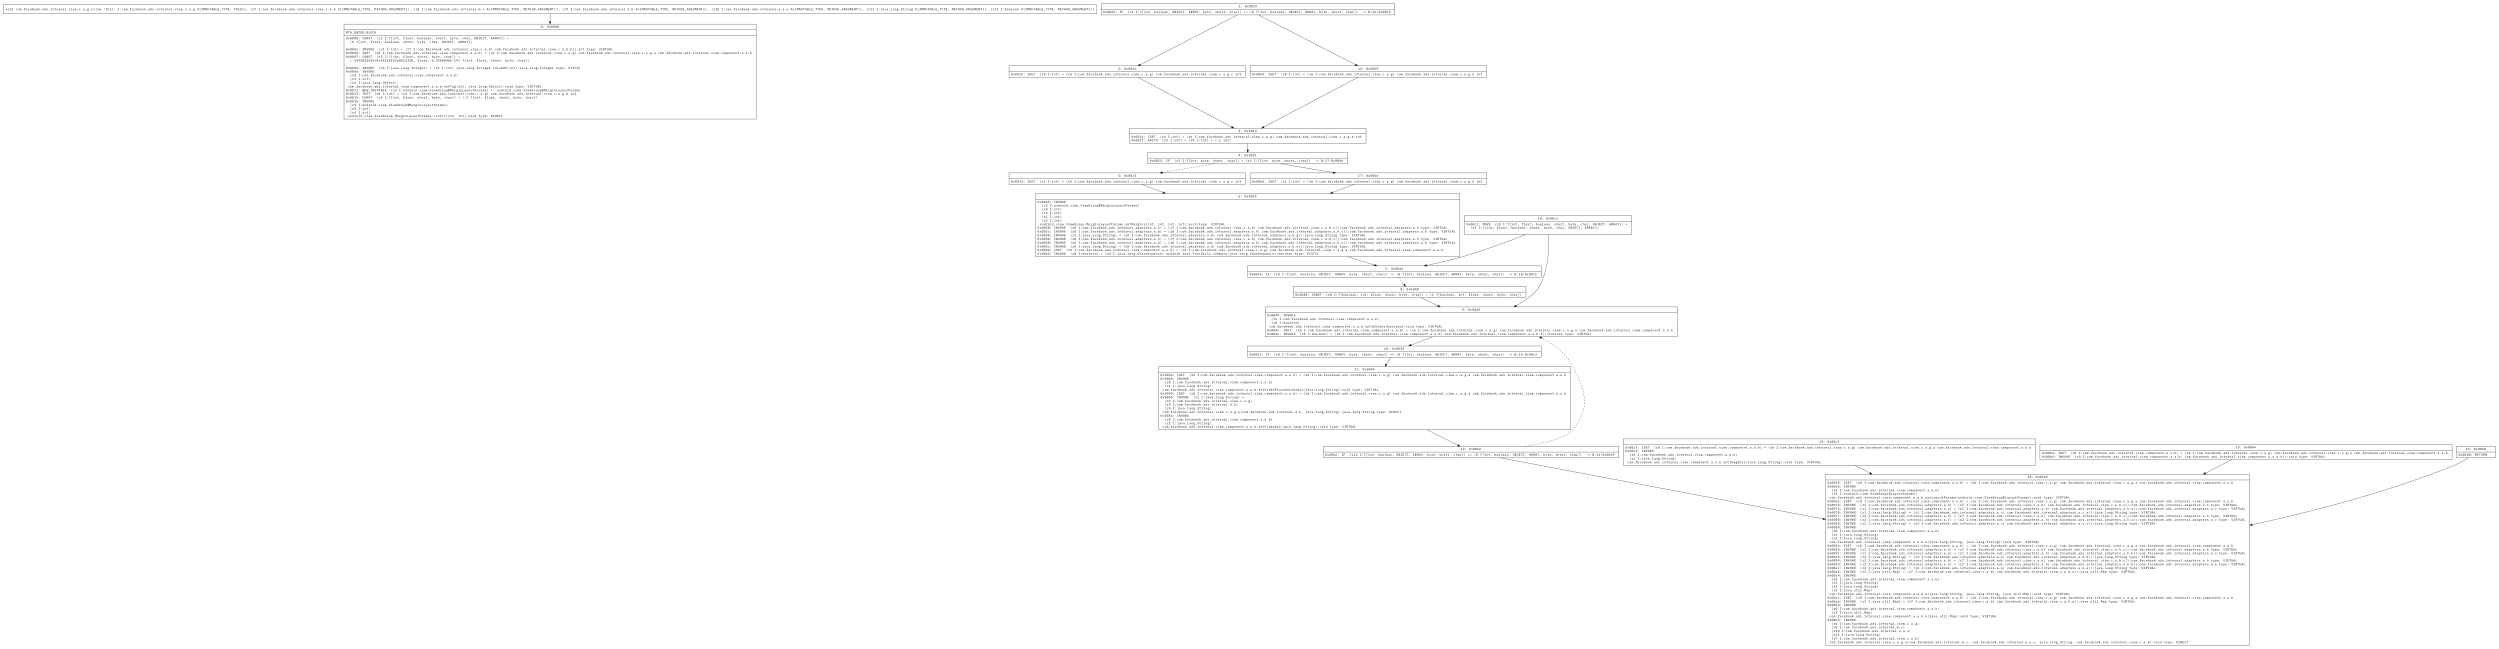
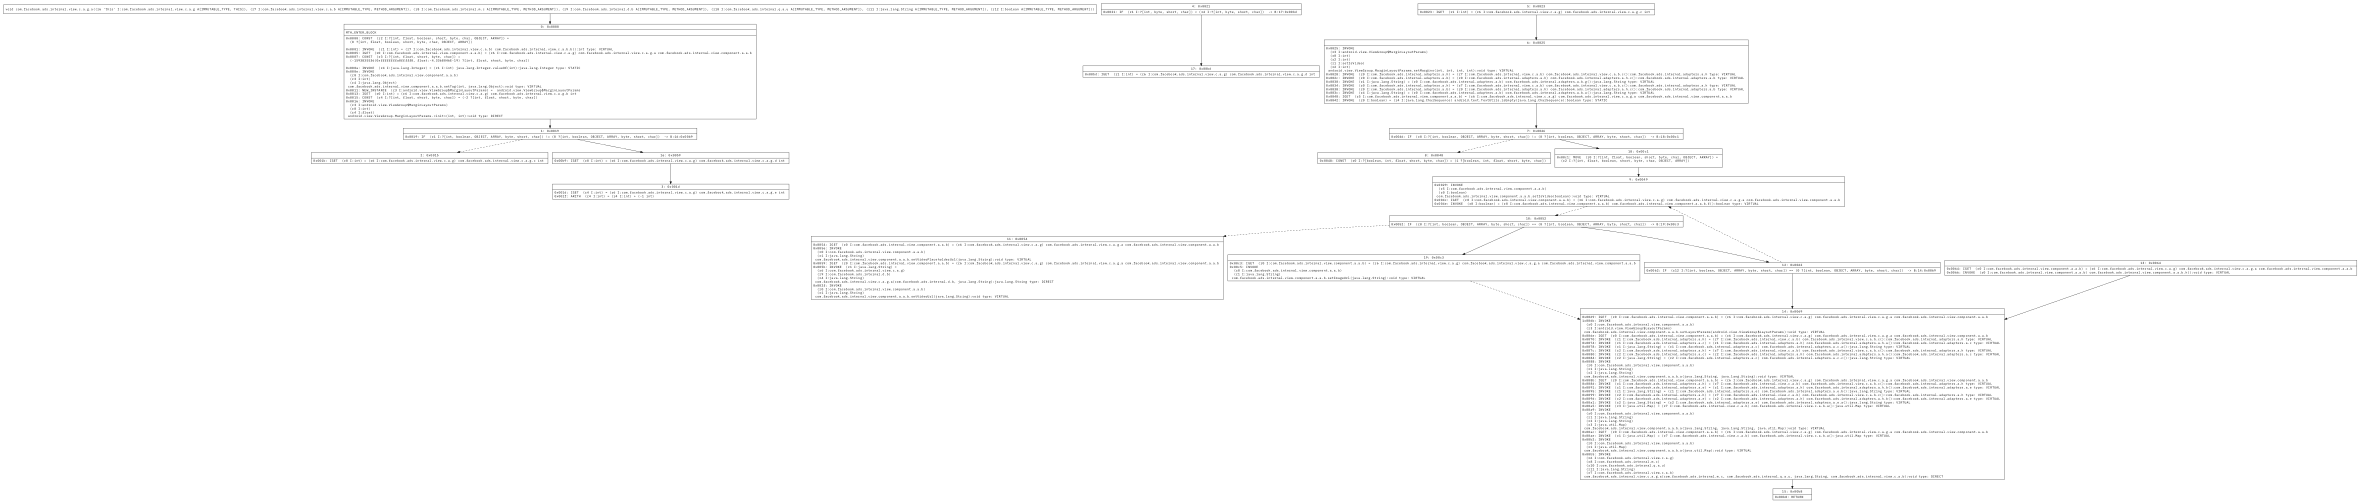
edge "1: 0x0019" -> "2: 0x001b": style solid -> dashed
edge "2: 0x001b" -> "3: 0x001d": removed
node "0: 0x0000": text "(r4 I:int)" -> "(r4 I:float)"
edge "0: 0x0000" -> "1: 0x0019": added
edge "3: 0x001d" -> "4: 0x0021": removed
edge "4: 0x0021" -> "5: 0x0023": removed
edge "17: 0x00bd" -> "6: 0x0025": removed
node "6: 0x0025": text "(r1 I:int)" -> "(r1 I:setIsVideo)"
edge "10: 0x0052" -> "19: 0x00c3": added
edge "18: 0x00c1" -> "7: 0x0046": reversed
edge "8: 0x0048" -> "9: 0x0049": removed
node "9: 0x0049": text "0x0049: INVOKE" -> "0x0029: INVOKE"
edge "9: 0x0049" -> "10: 0x0052": style solid -> dashed
edge "10: 0x0052" -> "11: 0x0054": style solid -> dashed
node "11: 0x0054": text "0x005f: INVOKE" -> "0x002f: INVOKE"
edge "11: 0x0054" -> "12: 0x0062": now "10: 0x0052" -> "12: 0x0062"
node "19: 0x00c3": text "0x00c2: INVOKE" -> "0x00c5: INVOKE"
edge "19: 0x00c3" -> "14: 0x0069": style solid -> dashed
node "14: 0x0069": text "0x006b: INVOKE" -> "1x006b: INVOKE"
edge "15: 0x00b8" -> "14: 0x0069": reversed
